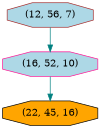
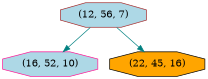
edge "(16, 52, 10)" -> "(22, 45, 16)": now "(12, 56, 7)" -> "(22, 45, 16)"
